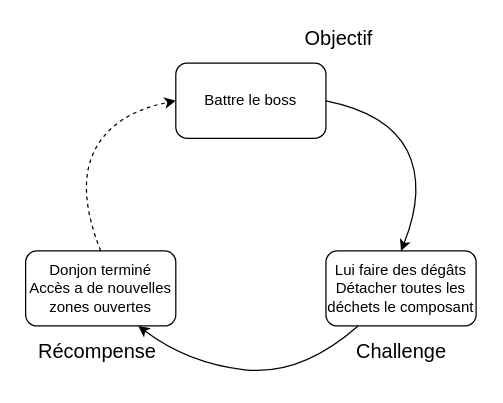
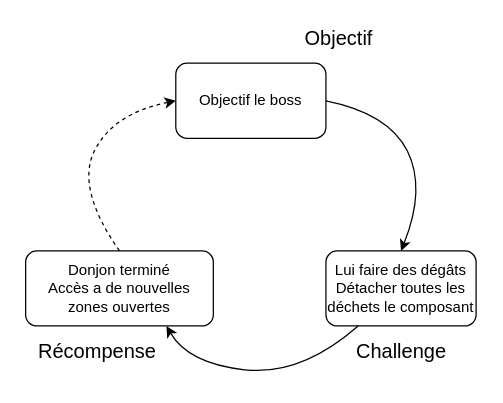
node "Battre le boss": label "Battre le boss" -> "Objectif le boss"
node "Donjon terminé Accès a de nouvelles zones ouvertes": size 150x75 -> 188x75
